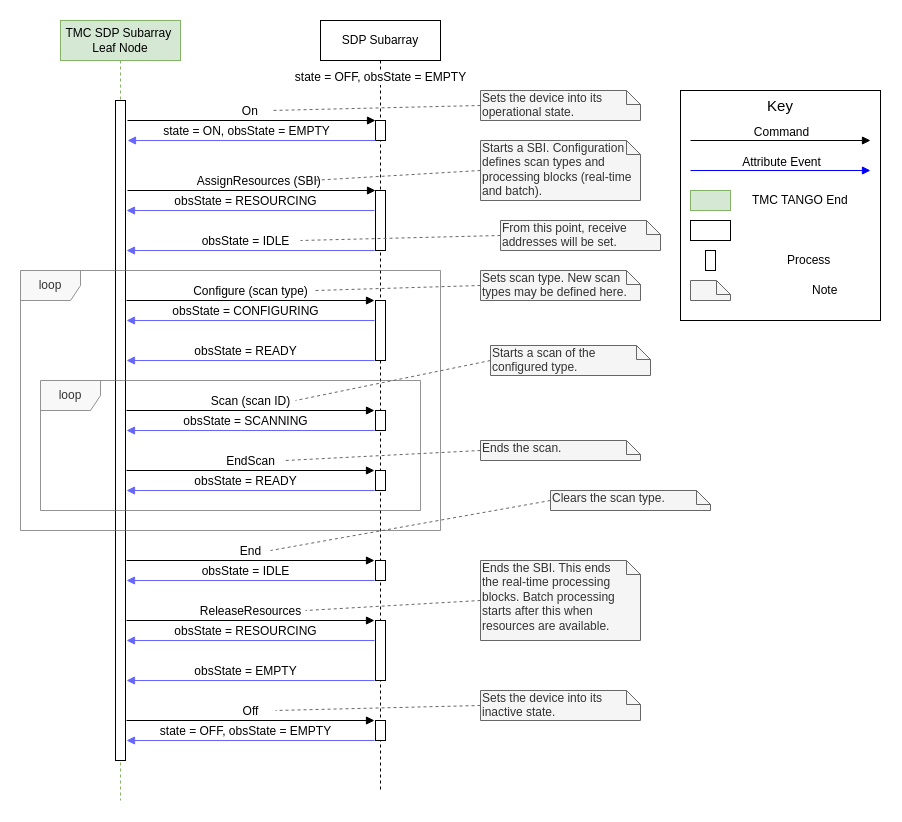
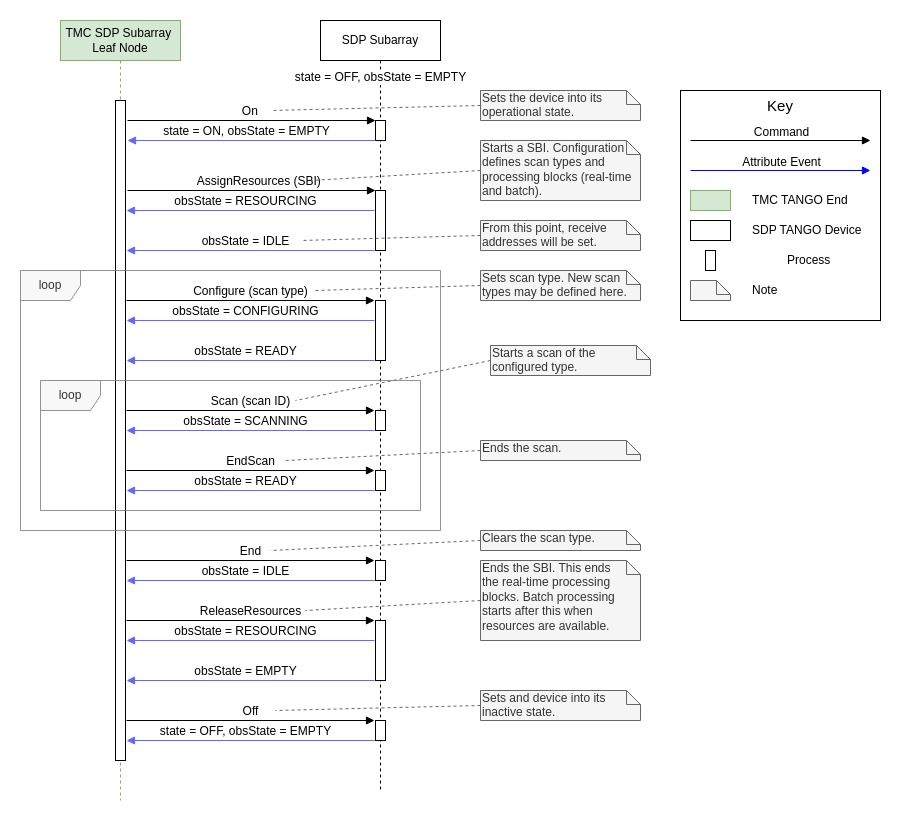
node "SDP TANGO Device": added
node "From this point, receive addresses will be set.": moved (581, 236) -> (561, 236)
node "Note": moved (831, 291) -> (771, 291)
node "Clears the scan type.": moved (631, 501) -> (561, 541)
node "Sets the device into its inactive state.": label "Sets the device into its inactive state." -> "Sets and device into its inactive state."
